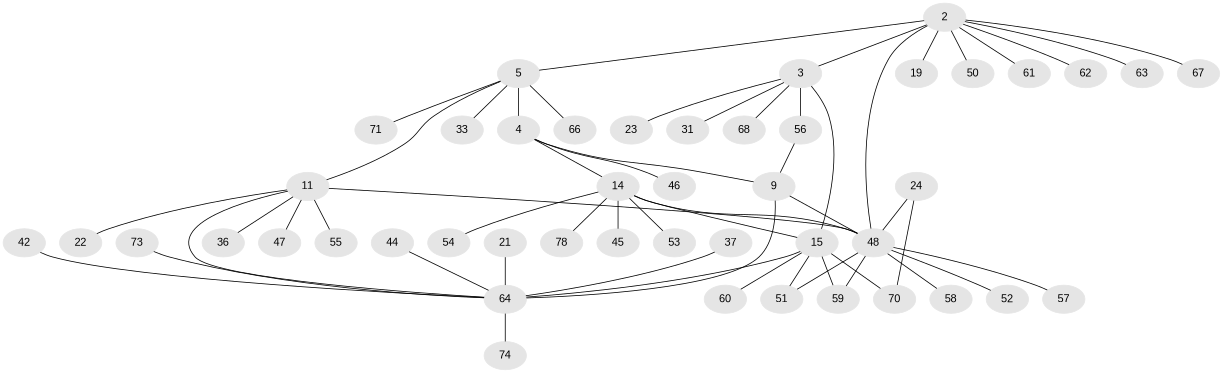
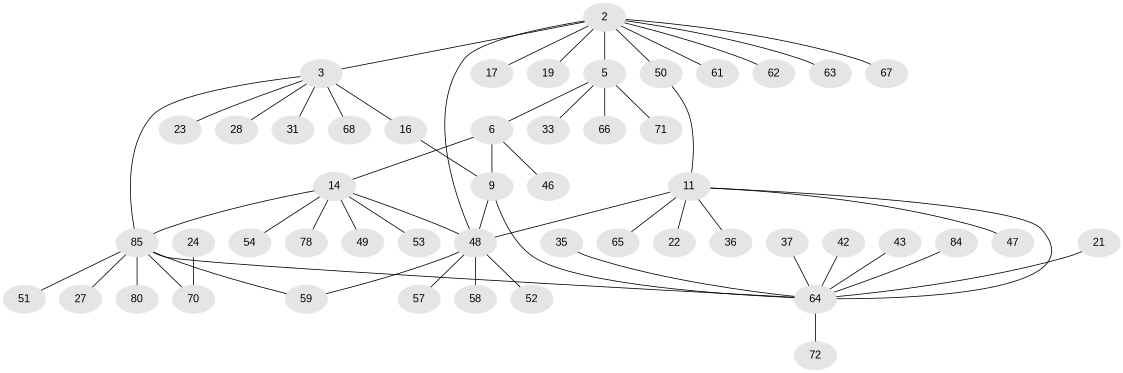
node "17": added
node "28": added
node "4": label "4" -> "6"
node "56": label "56" -> "16"
edge "5" -- "11": now "50" -- "11"
edge "24" -- "48": removed
node "73": label "73" -> "43"
node "55": label "55" -> "65"
node "44": label "44" -> "84"
node "35": added
node "45": label "45" -> "49"
node "15": label "15" -> "85"
edge "48" -- "51": removed
node "27": added
node "60": label "60" -> "80"
node "74": label "74" -> "72"
